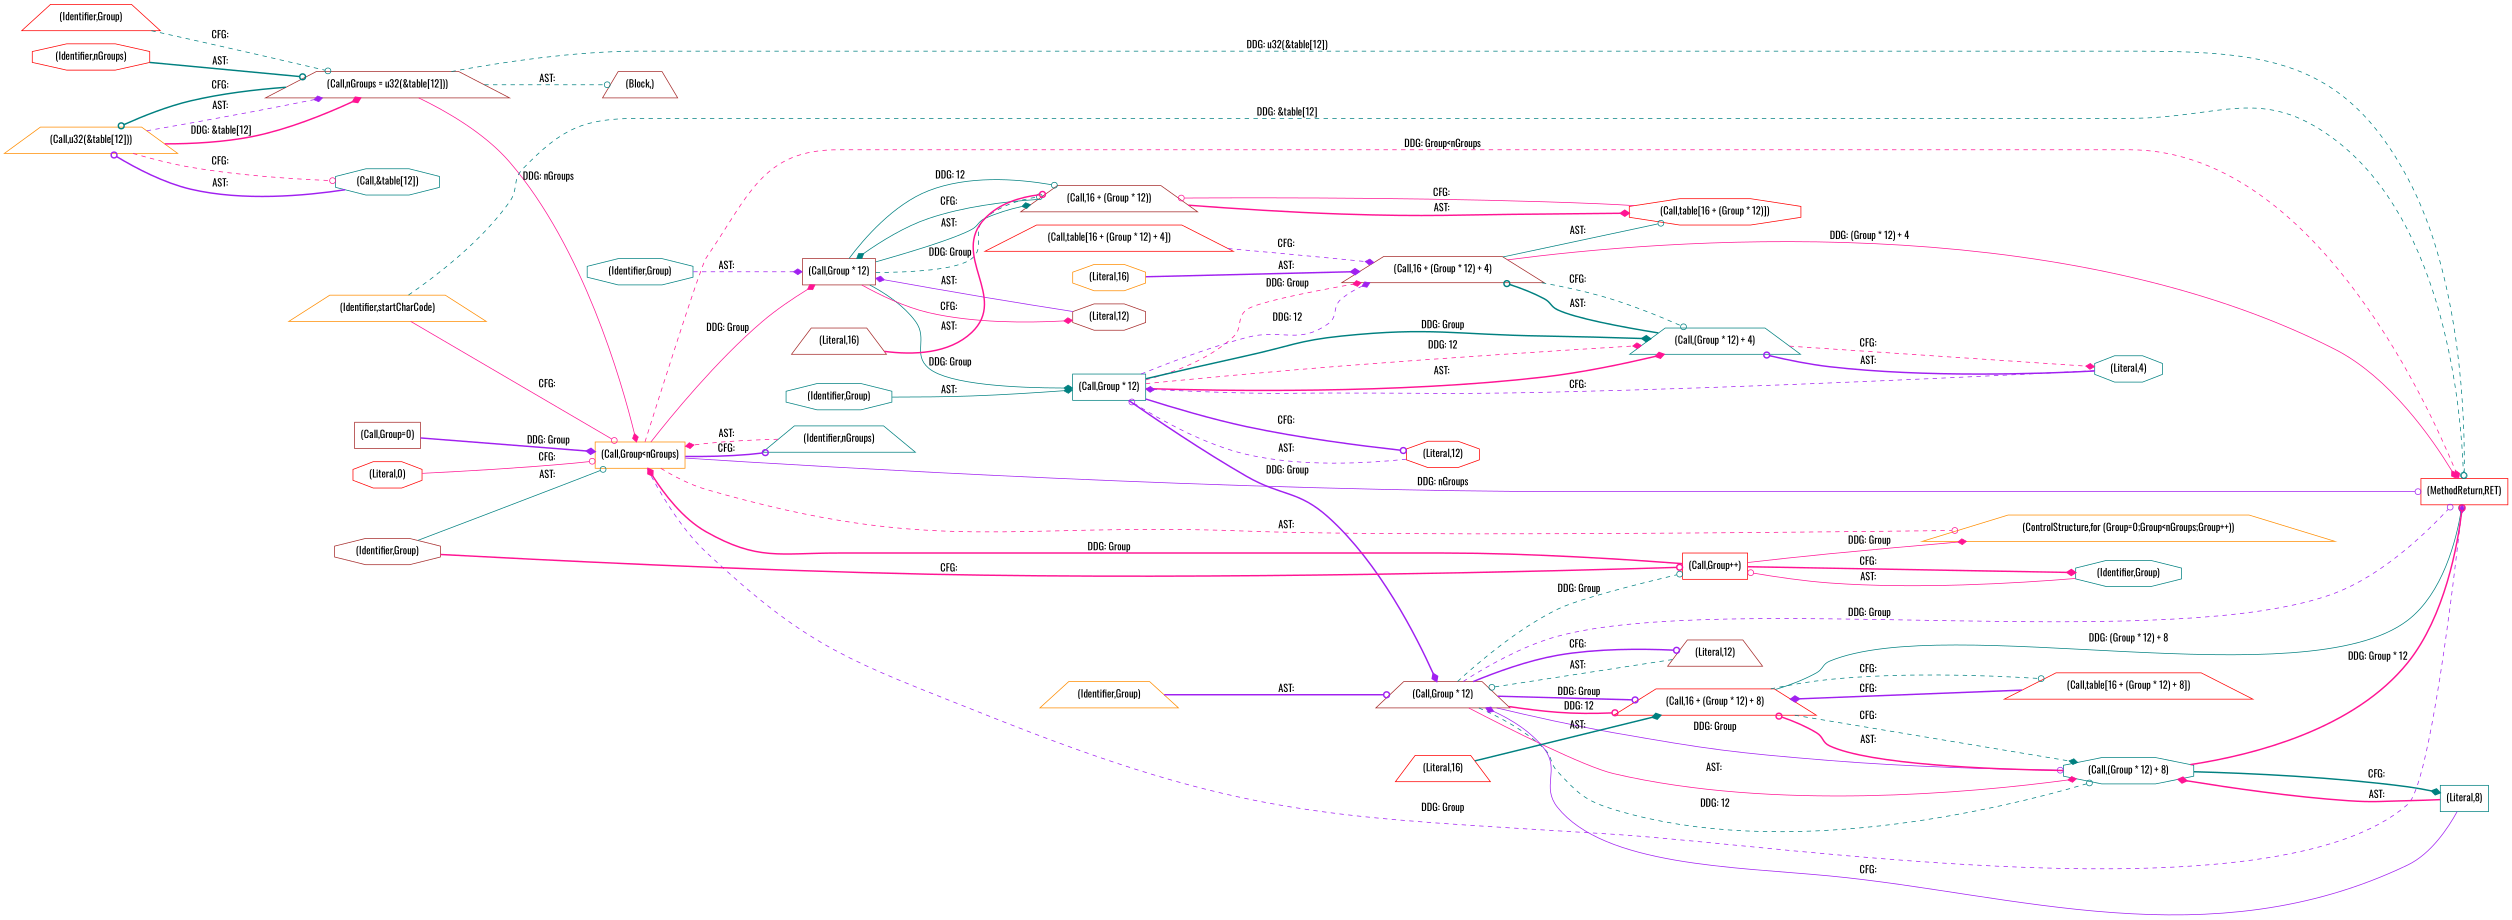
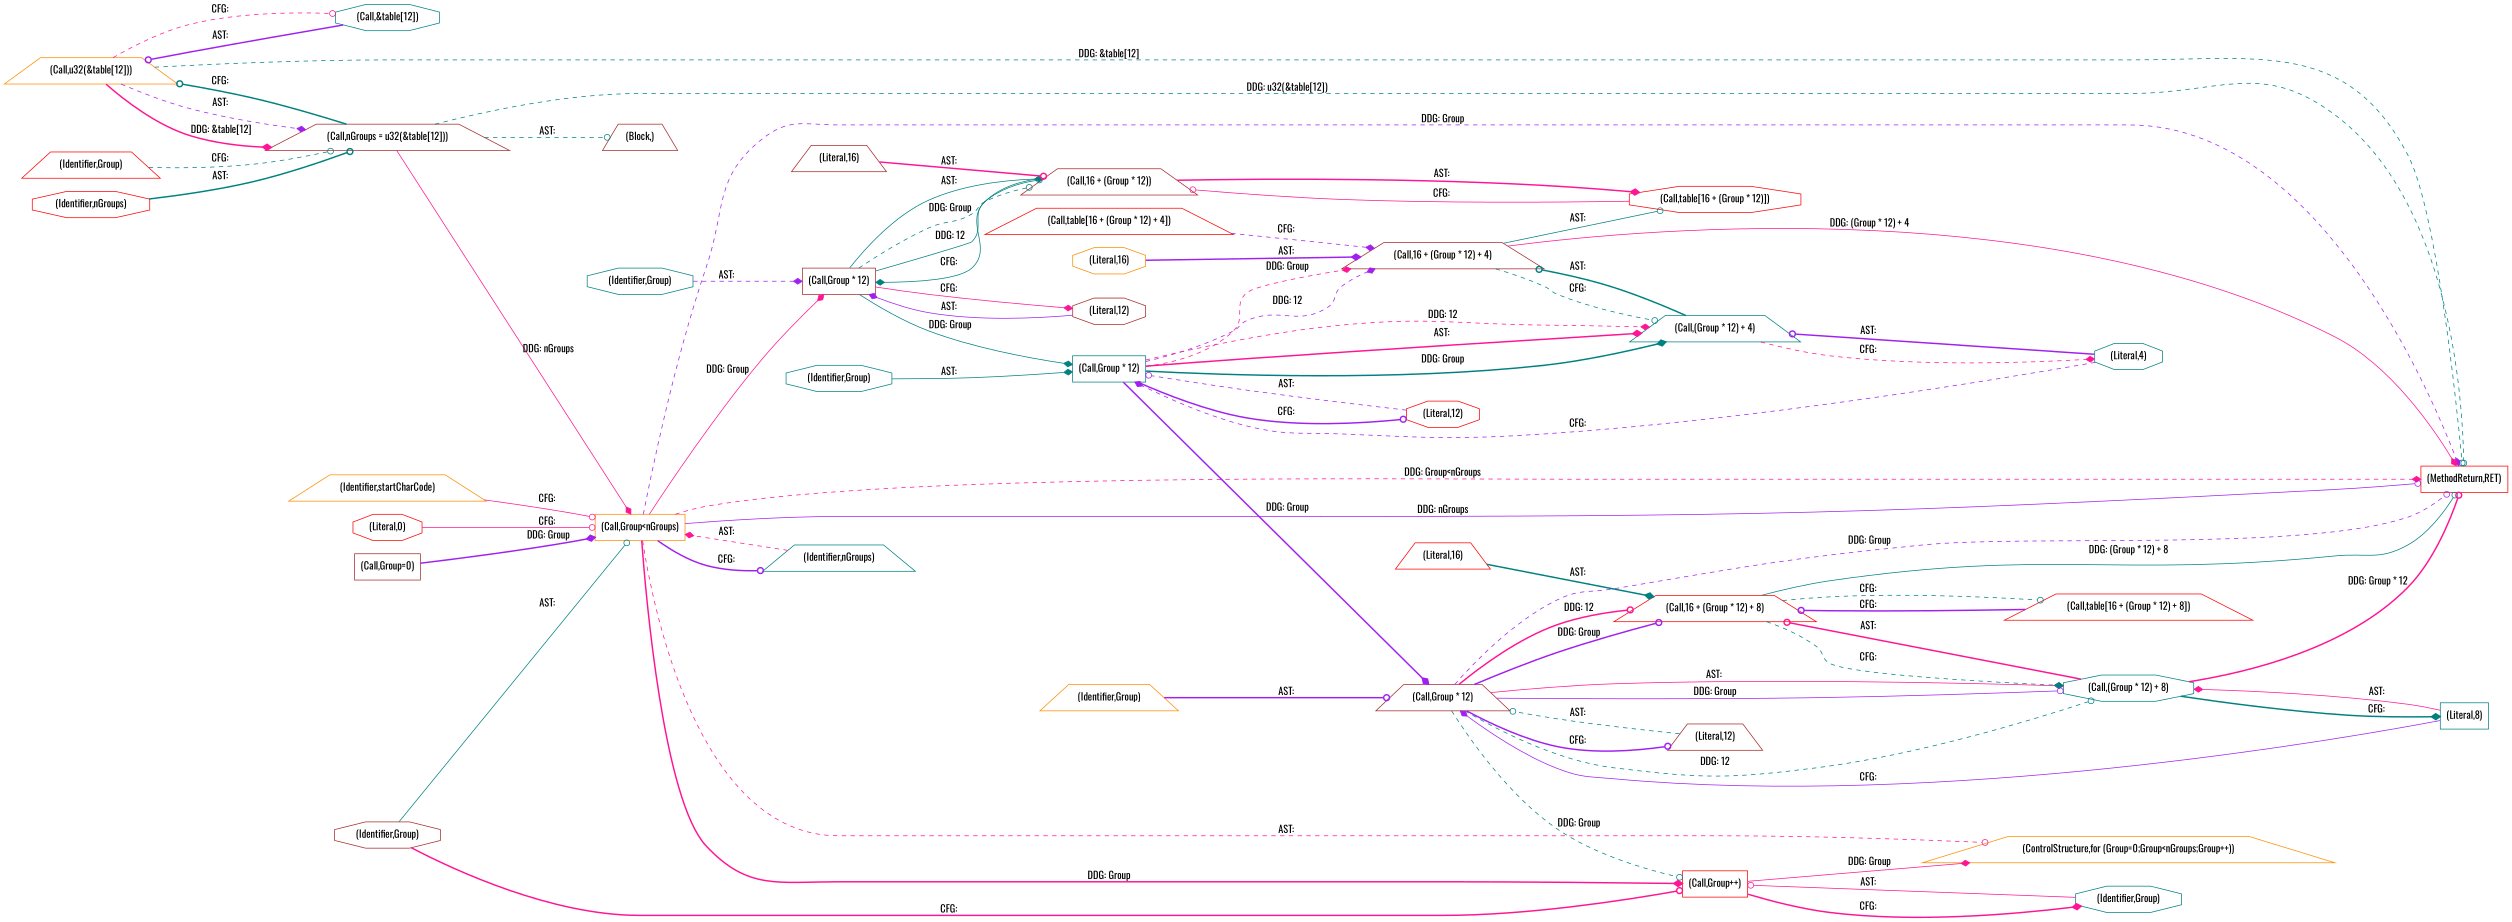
edge "(Identifier,startCharCode)" -> "(MethodReturn,RET)": now "(Call,u32(&table[12]))" -> "(MethodReturn,RET)"
edge "(Call,Group++)" -> "(Call,Group<nGroups)": reversed
edge "(Call,table[16 + (Group * 12) + 8])" -> "(Call,16 + (Group * 12) + 8)": arrowhead diamond -> odot
edge "(Literal,8)" -> "(Call,(Group * 12) + 8)": style bold -> solid
